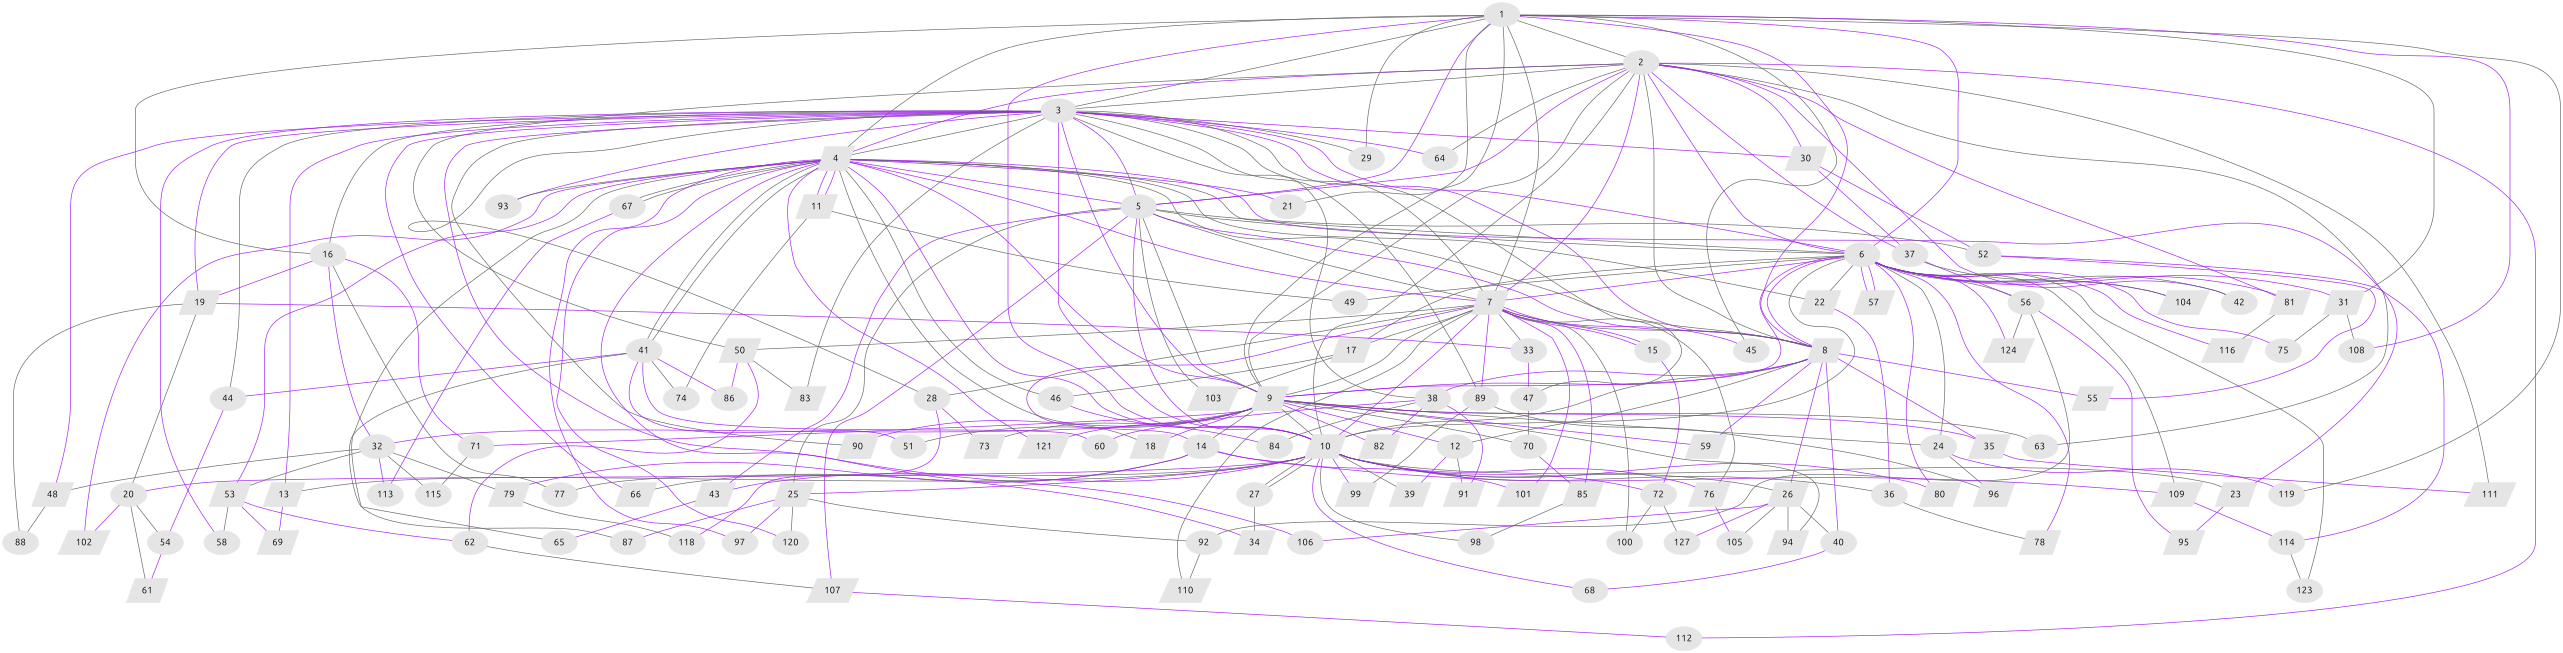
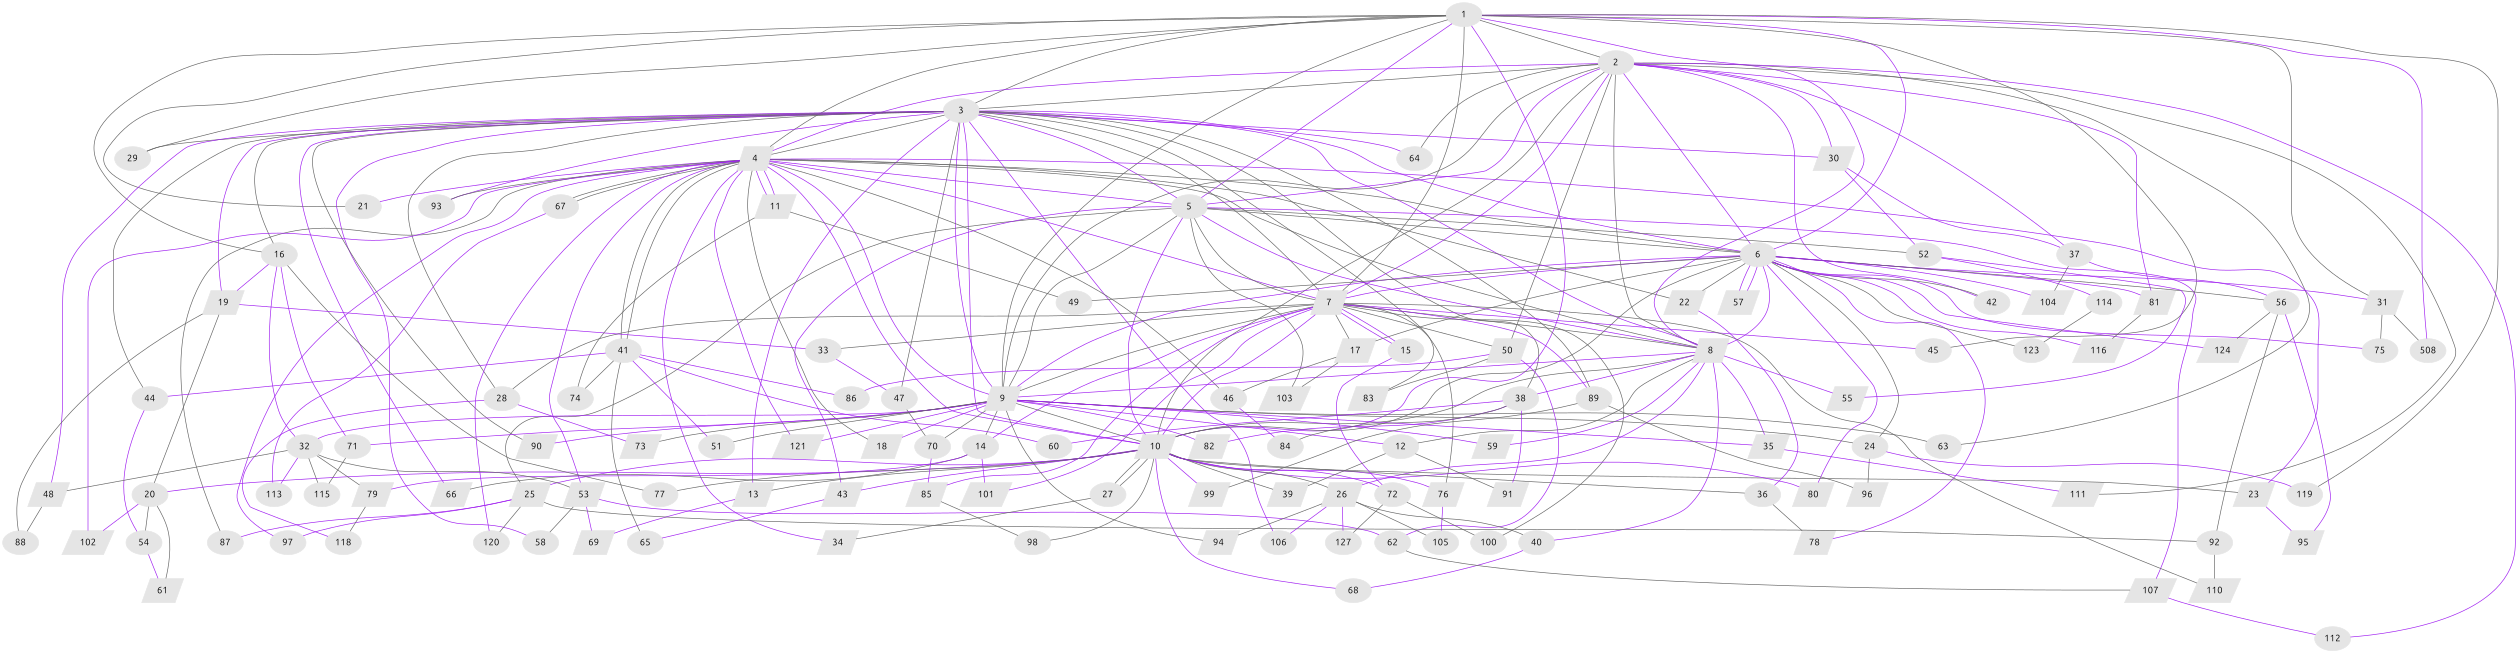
node "108": label "108" -> "508"
edge "12" -- "39": color purple -> gray40
node "109": removed
